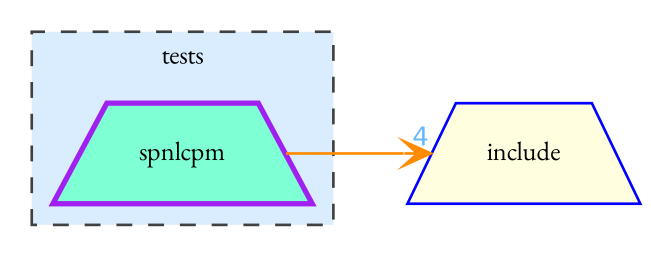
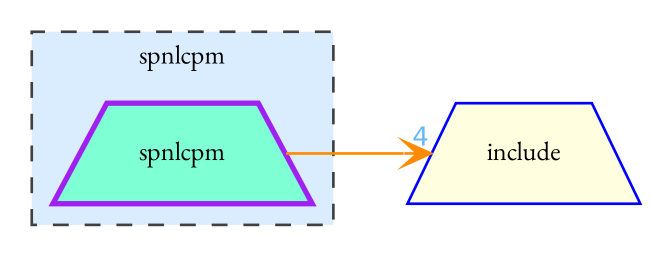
cluster "tests": label "tests" -> "spnlcpm"
